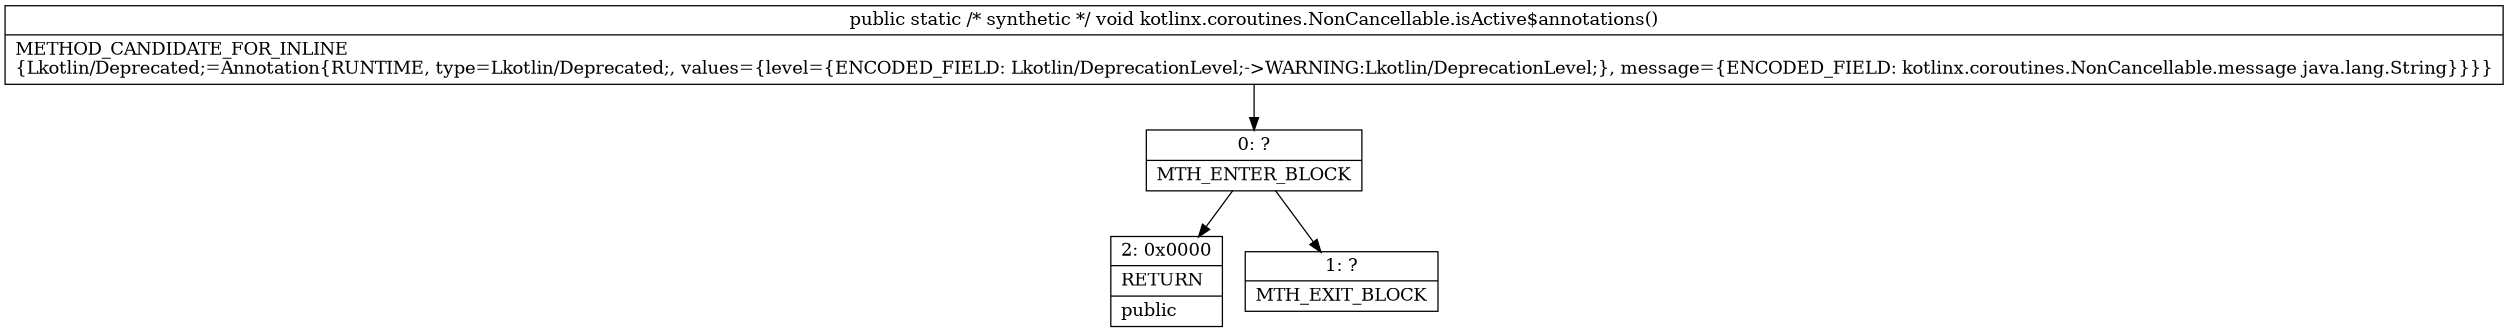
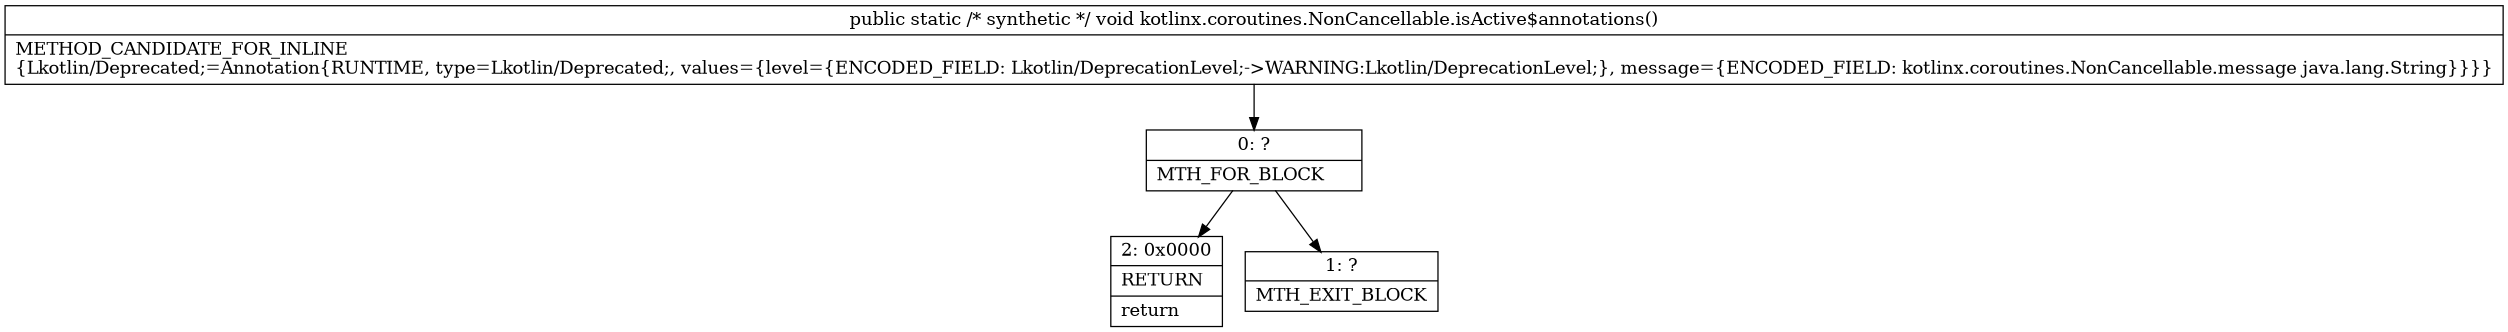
node "0: ?": text "MTH_ENTER_BLOCK" -> "MTH_FOR_BLOCK"
node "2: 0x0000": text "public" -> "return"
